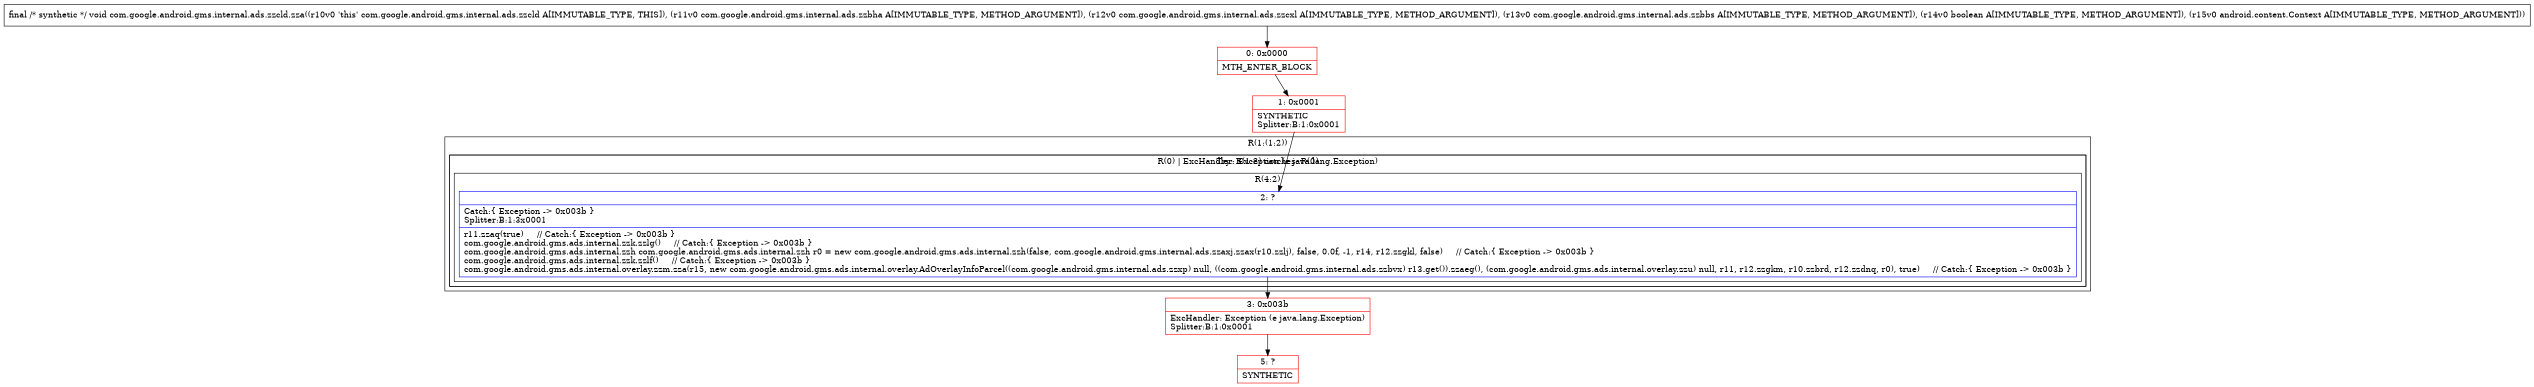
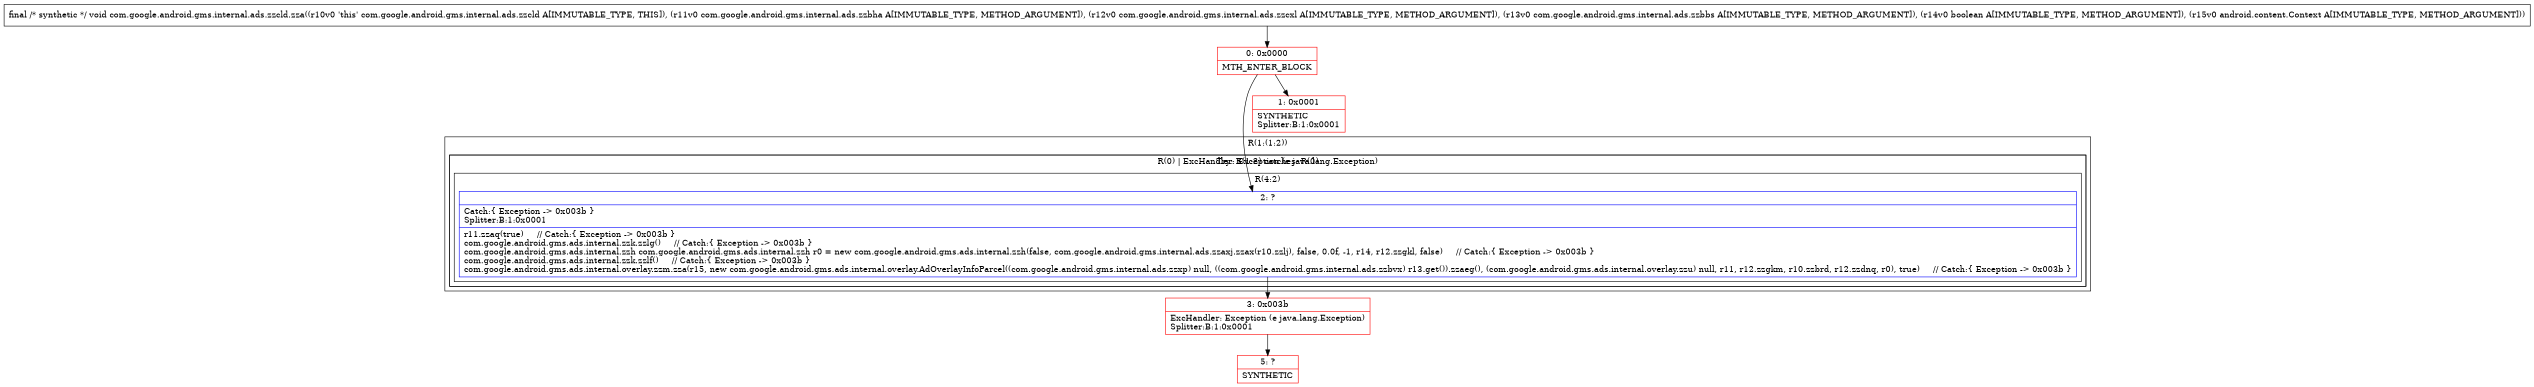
edge "1: 0x0001" -> "2: ?": now "0: 0x0000" -> "2: ?"
node "2: ?": text "Splitter:B:1:3x0001" -> "Splitter:B:1:0x0001"
